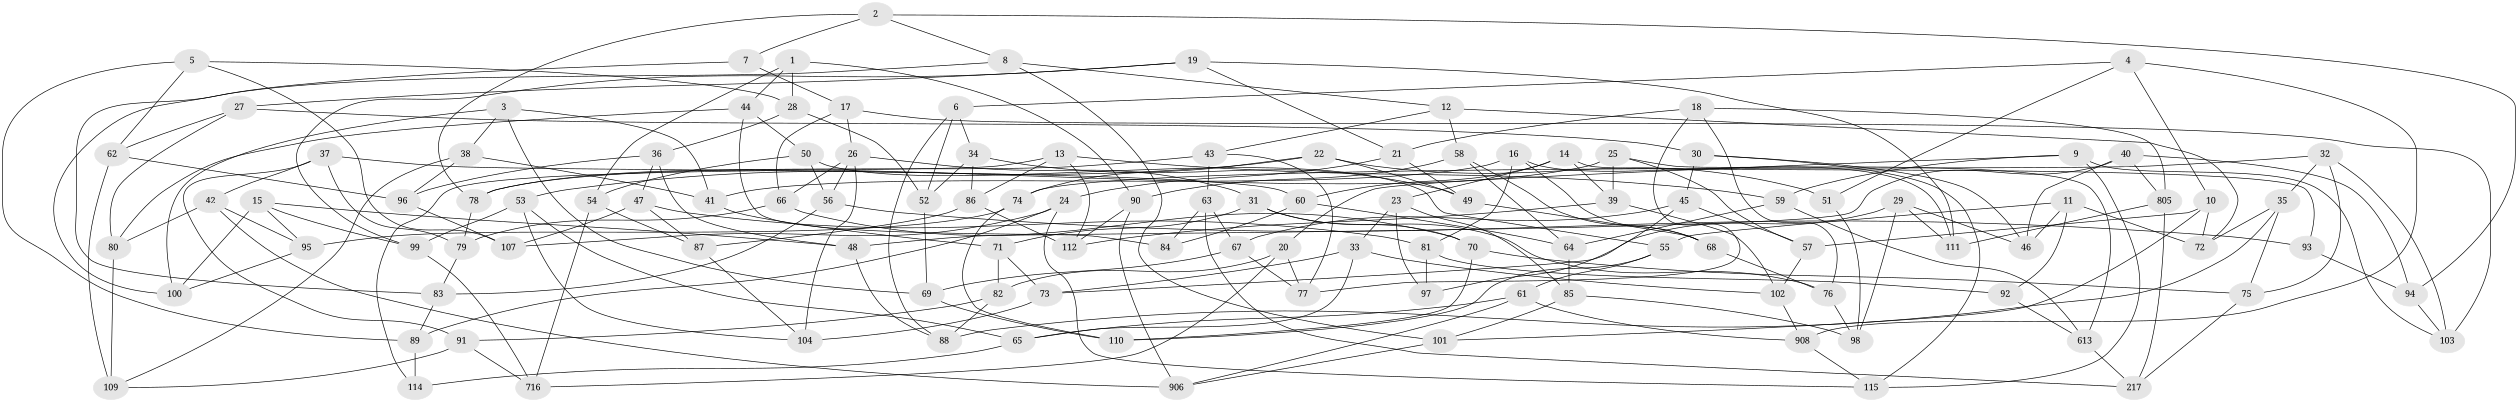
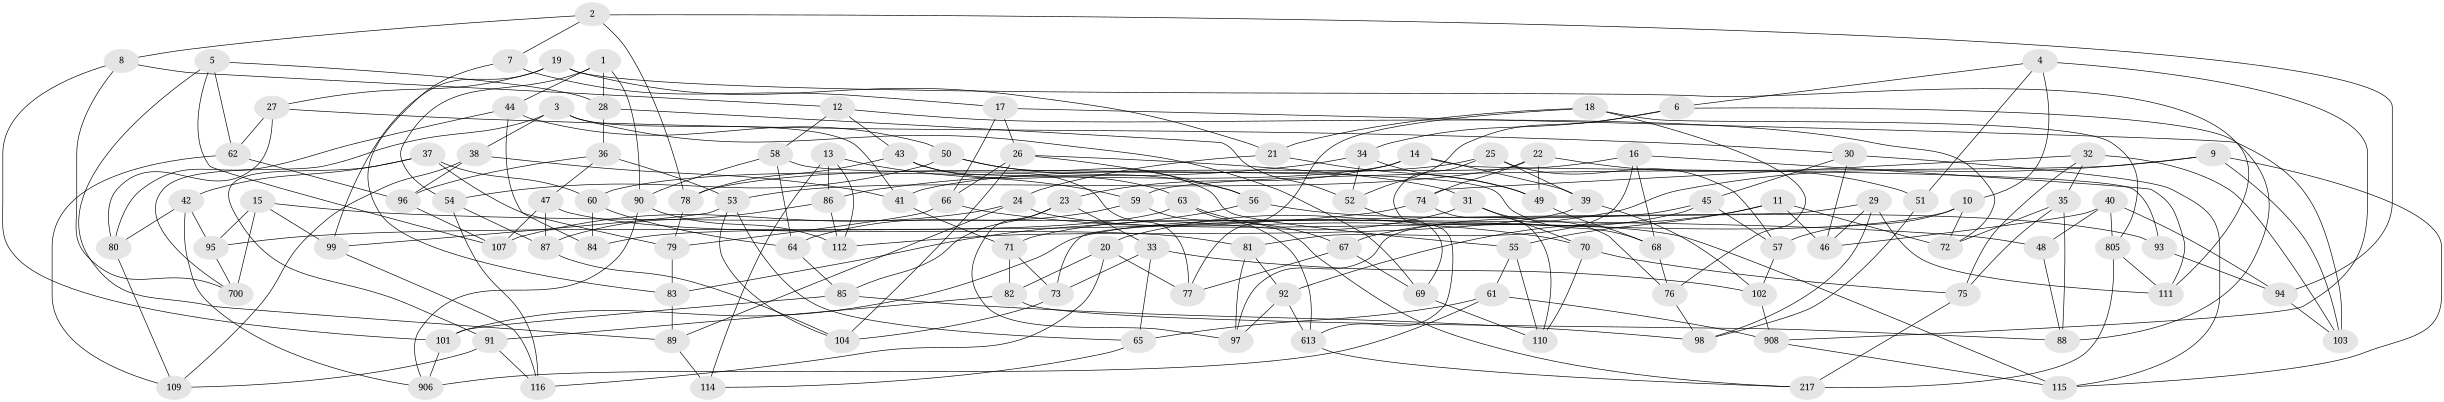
edge "36" -- "48": now "36" -- "53"
node "100": label "100" -> "700"
edge "92" -- "97": added
node "716": label "716" -> "116"
